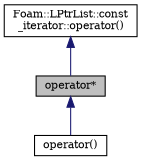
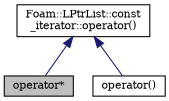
edge "operator()" -> "operator*": now "operator()" -> "Foam::LPtrList::const _iterator::operator()"
